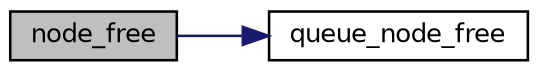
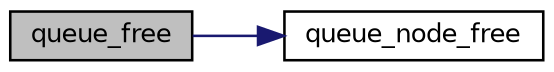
node "node_free": label "node_free" -> "queue_free"
